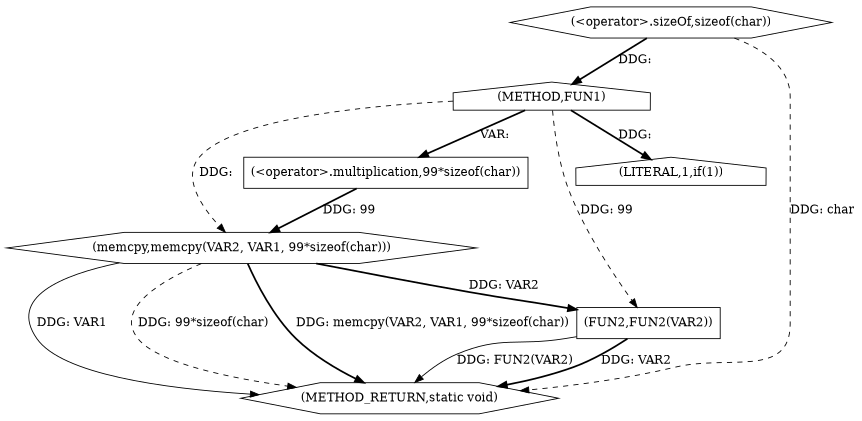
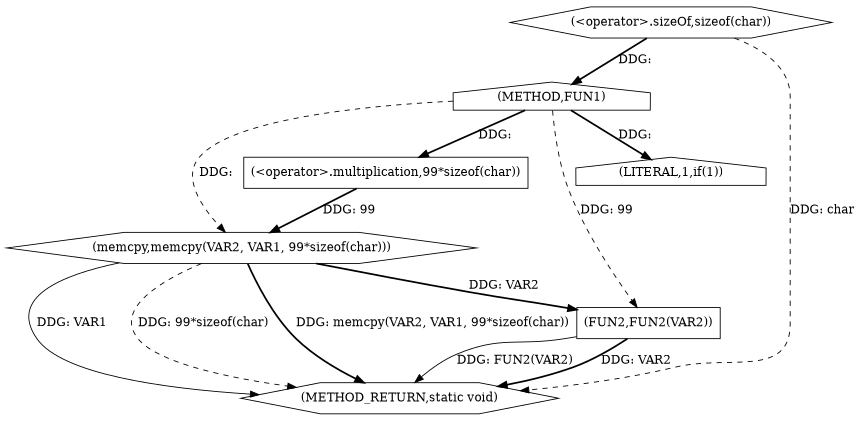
edge "(METHOD,FUN1)" -> "(<operator>.multiplication,99*sizeof(char))": label "VAR: " -> "DDG: "
